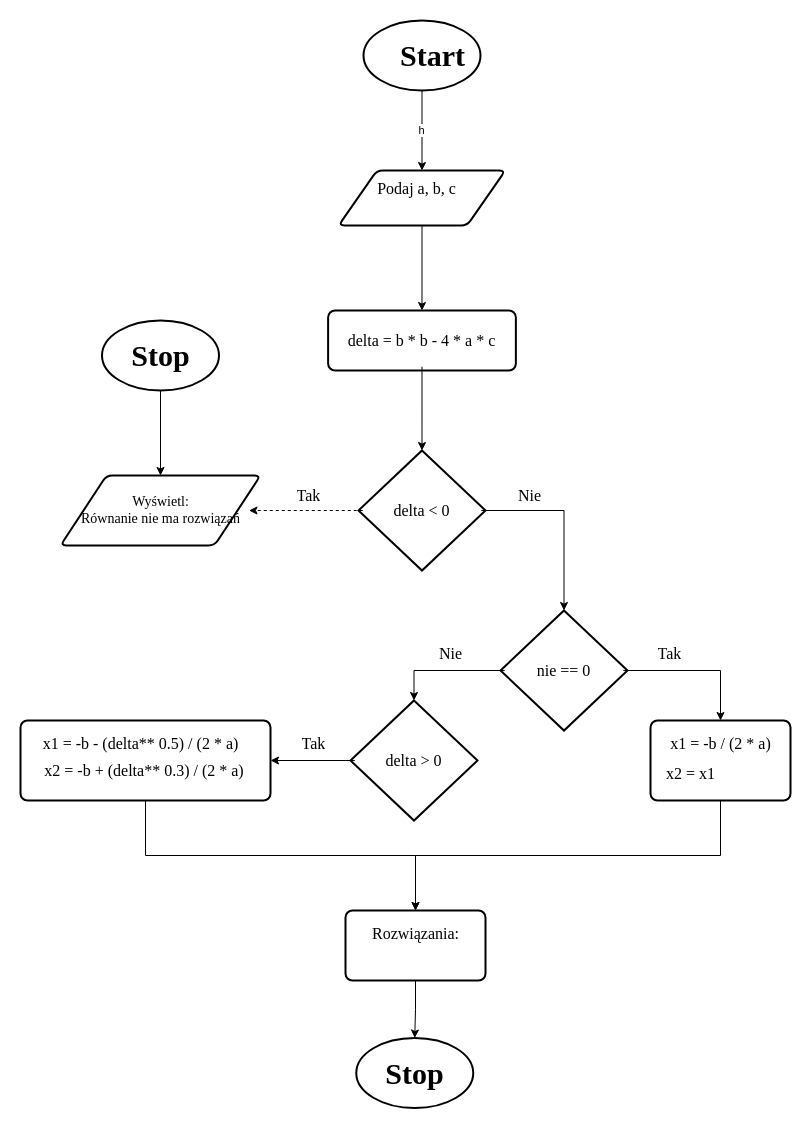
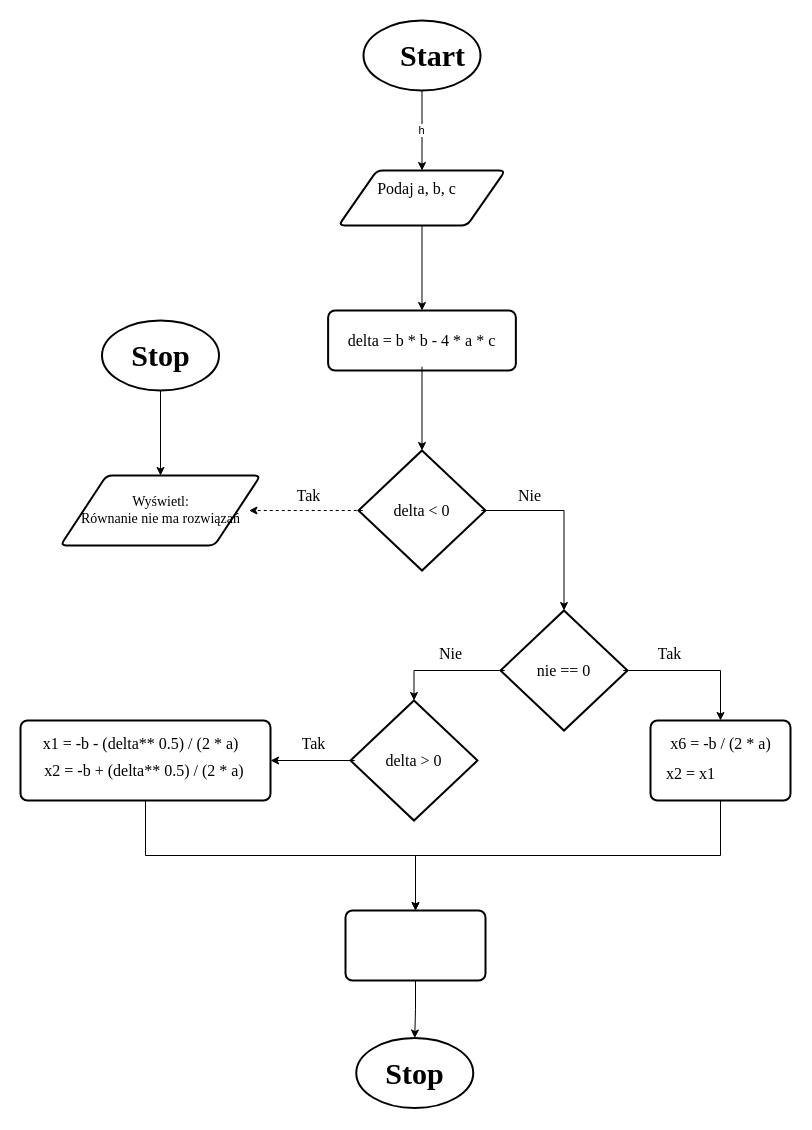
node "x1 = -b / (2 * a)": label "x1 = -b / (2 * a)" -> "x6 = -b / (2 * a)"
node "x2 = -b + (delta** 0.3) / (2 * a)": label "x2 = -b + (delta** 0.3) / (2 * a)" -> "x2 = -b + (delta** 0.5) / (2 * a)"
node "Rozwiązania:": removed
